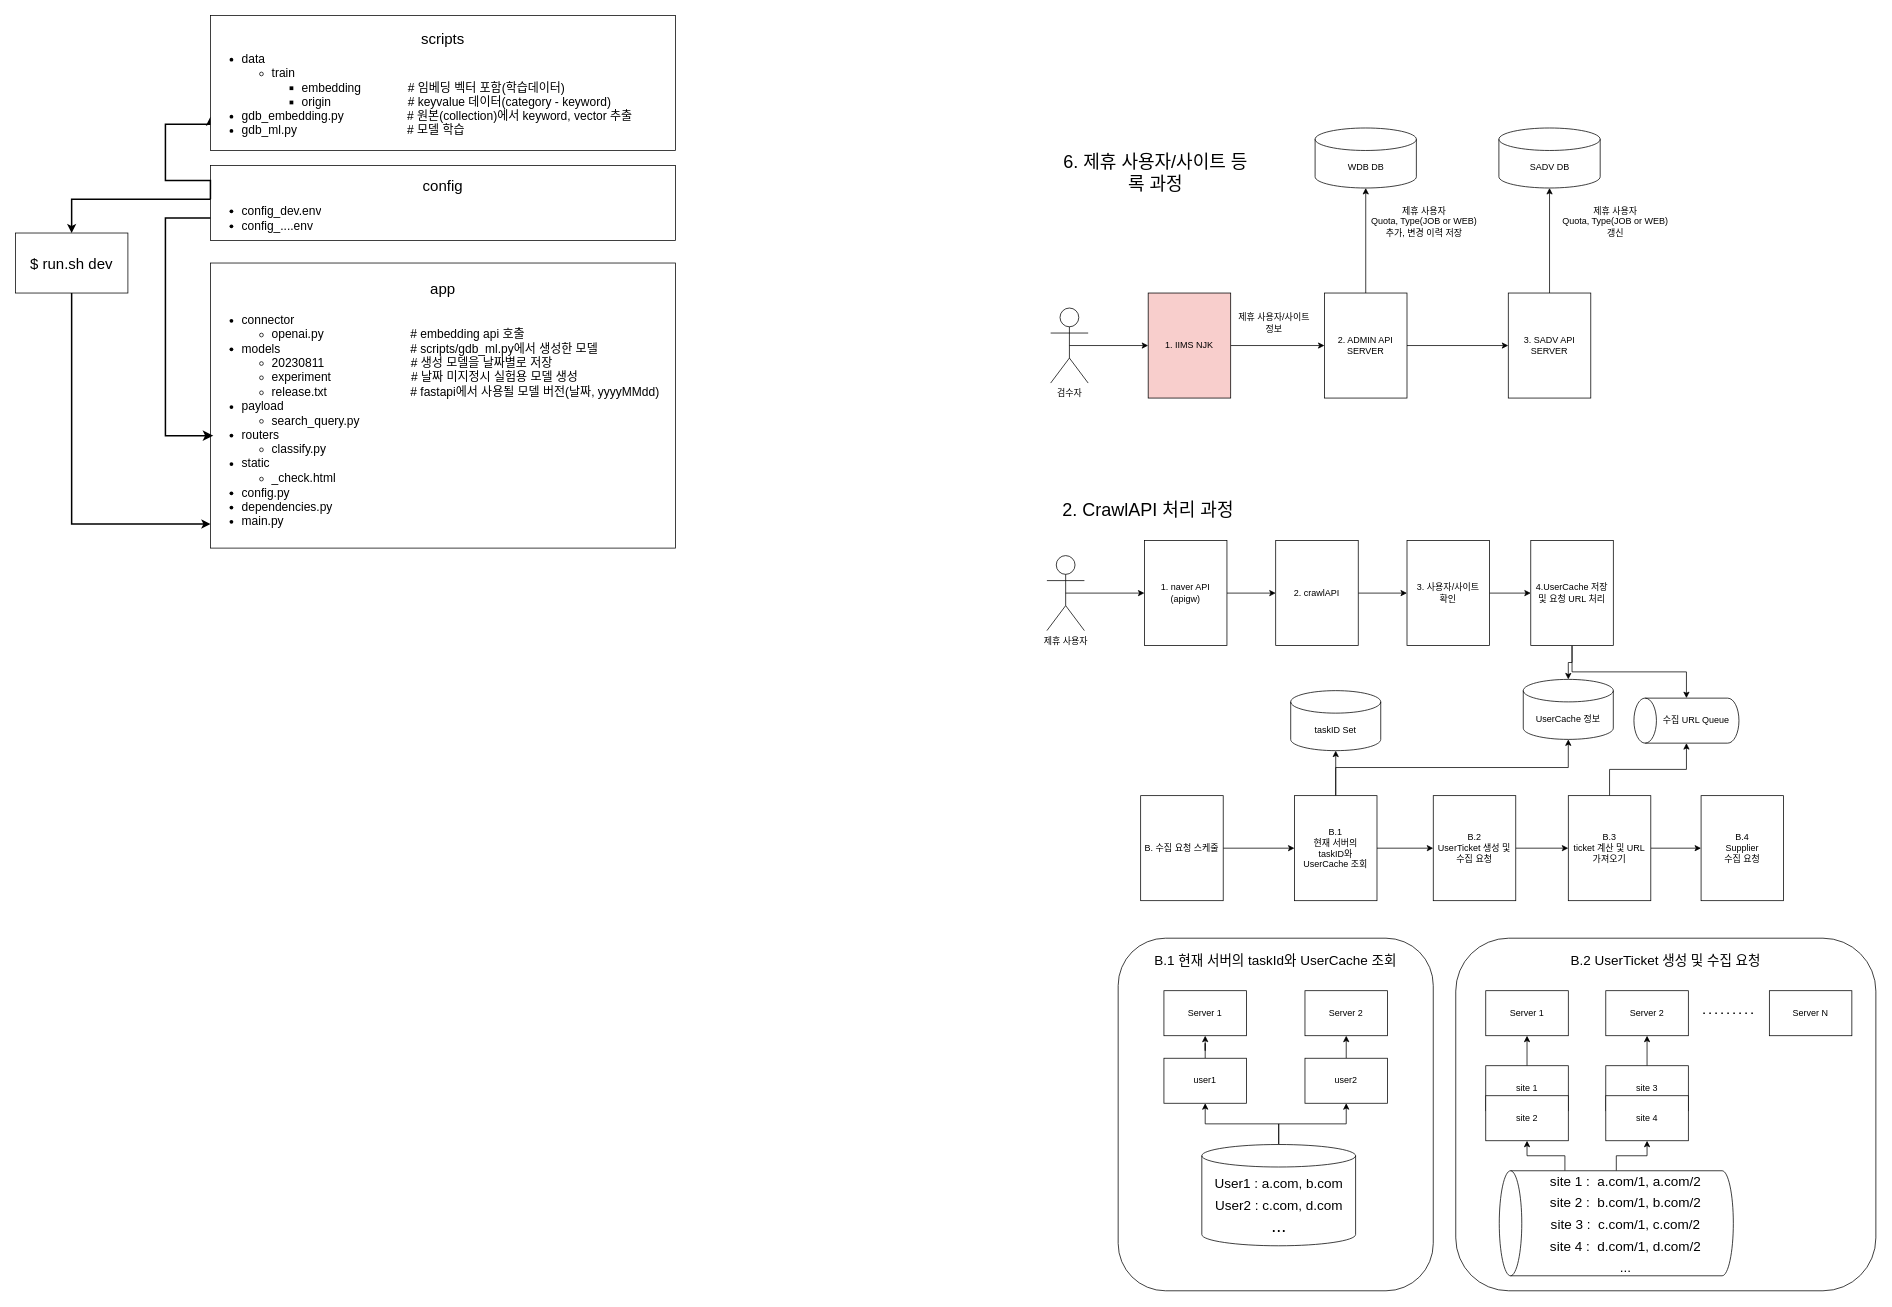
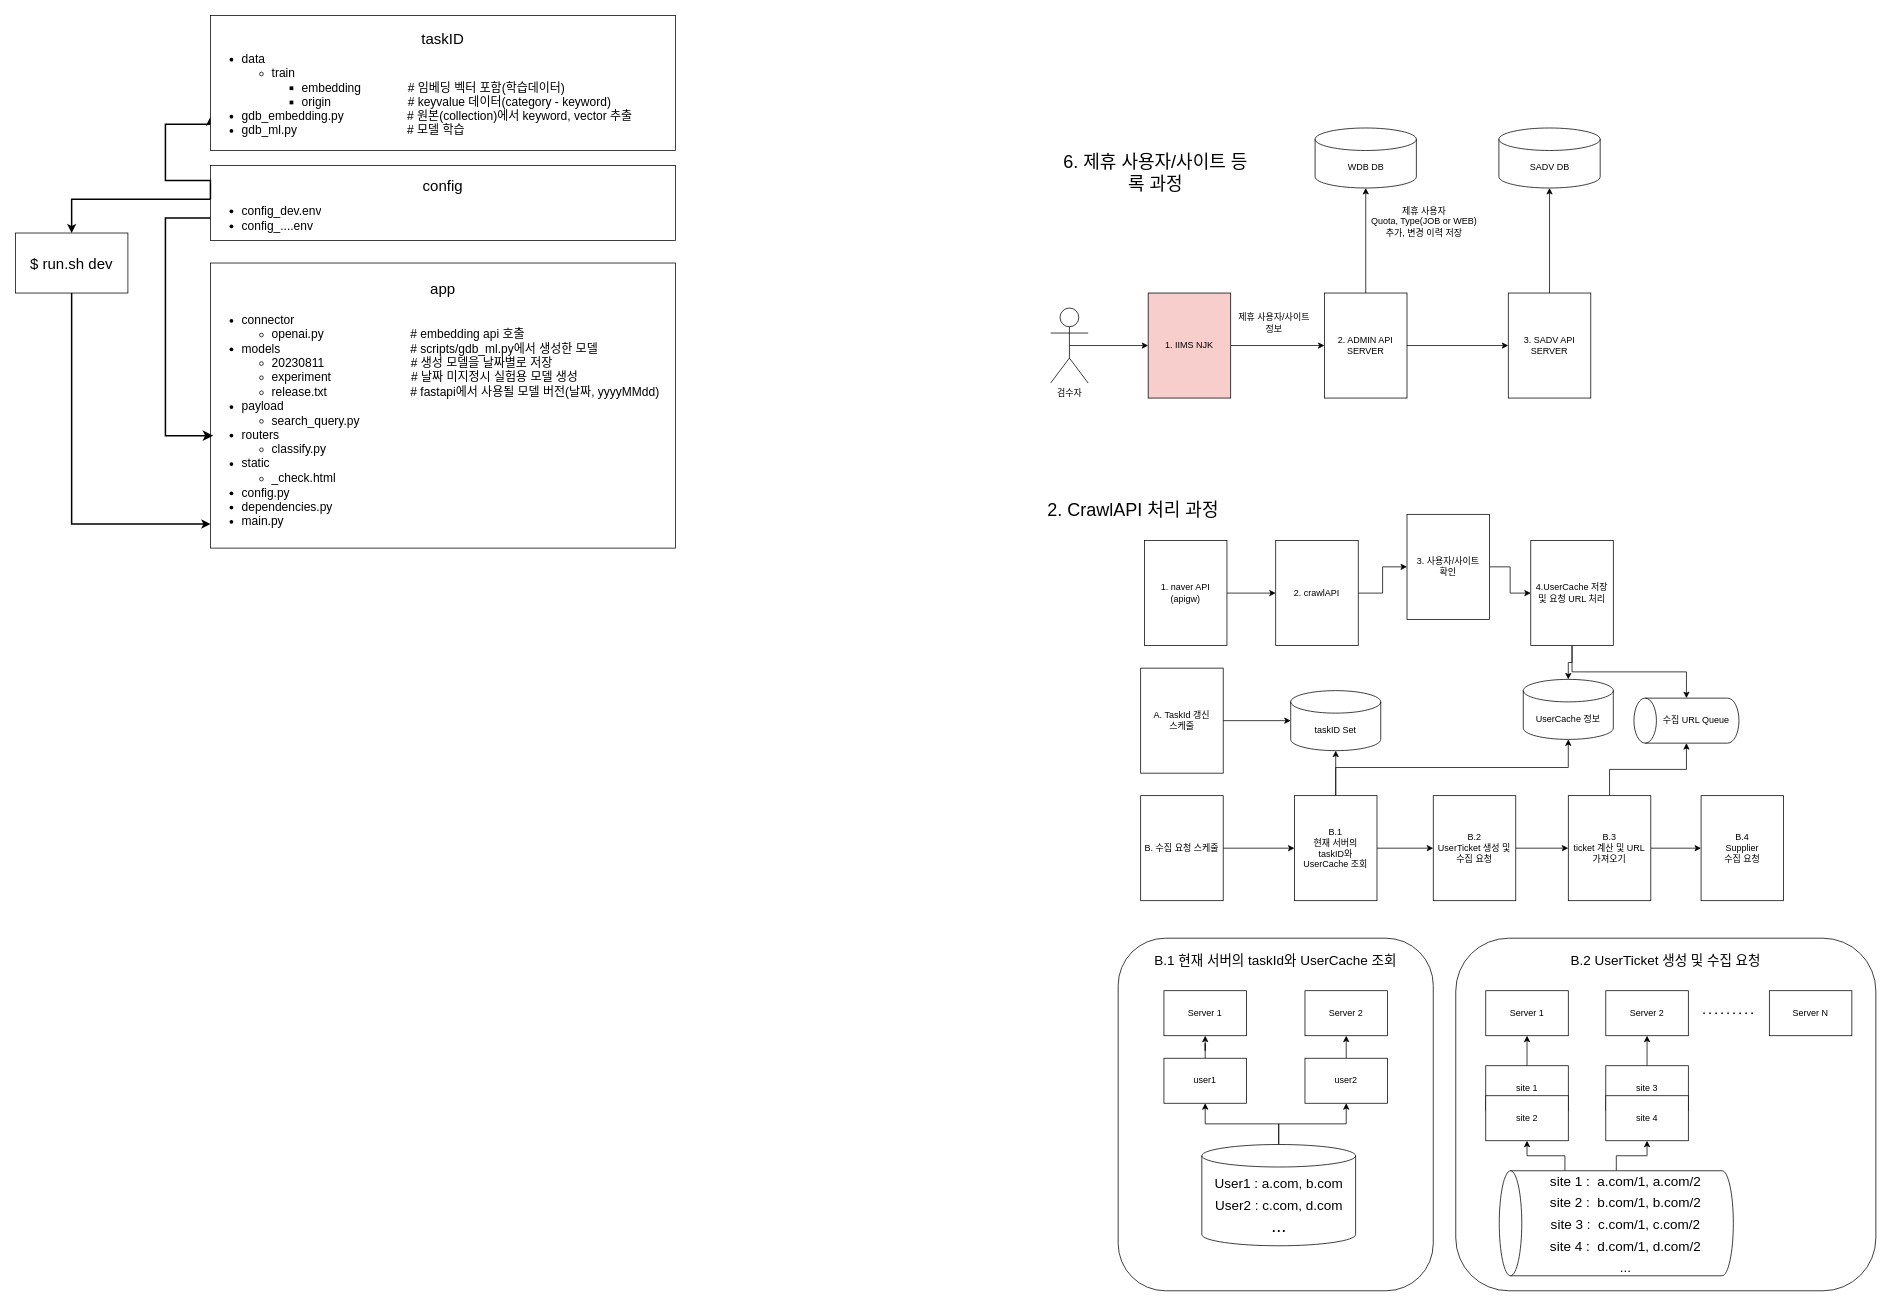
node "scripts": label "scripts" -> "taskID"
node "제휴 사용자 Quota, Type(JOB or WEB) 갱신": removed
node "2. CrawlAPI 처리 과정": moved (1148, 510) -> (1133, 510)
node "제휴 사용자": removed
edge "제휴 사용자" -> "1. naver API (apigw)": removed
node "3. 사용자/사이트 확인": moved (1448, 593) -> (1448, 567)
node "A. TaskId 갱신 스케줄": added
edge "A. TaskId 갱신 스케줄" -> "taskID Set": added
